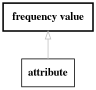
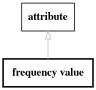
edge "attribute" -> "frequency value": reversed
